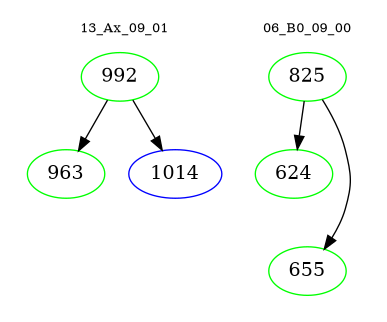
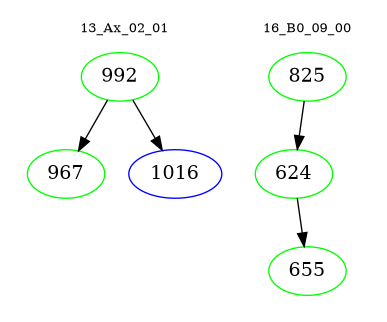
cluster "13_Ax_09_01": label "13_Ax_09_01" -> "13_Ax_02_01"
cluster "06_B0_09_00": label "06_B0_09_00" -> "16_B0_09_00"
edge "825" -> "655": now "624" -> "655"
node "963": label "963" -> "967"
node "1014": label "1014" -> "1016"
